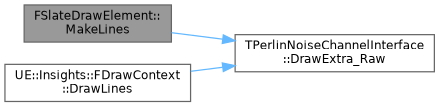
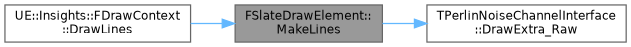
edge "UE::Insights::FDrawContext ::DrawLines" -> "TPerlinNoiseChannelInterface ::DrawExtra_Raw": now "UE::Insights::FDrawContext ::DrawLines" -> "FSlateDrawElement:: MakeLines"
